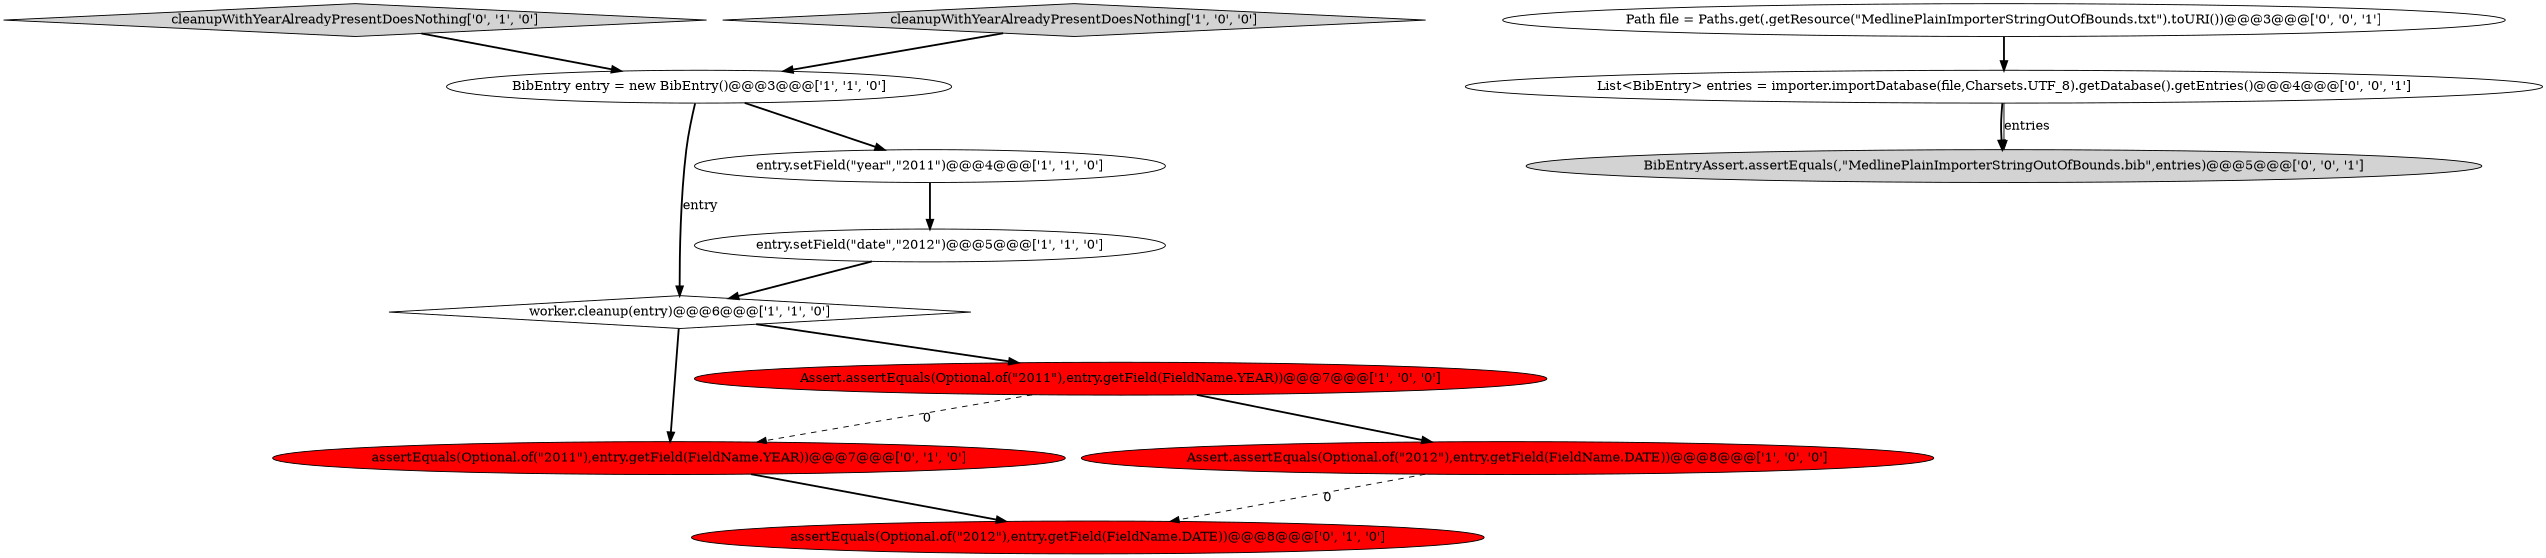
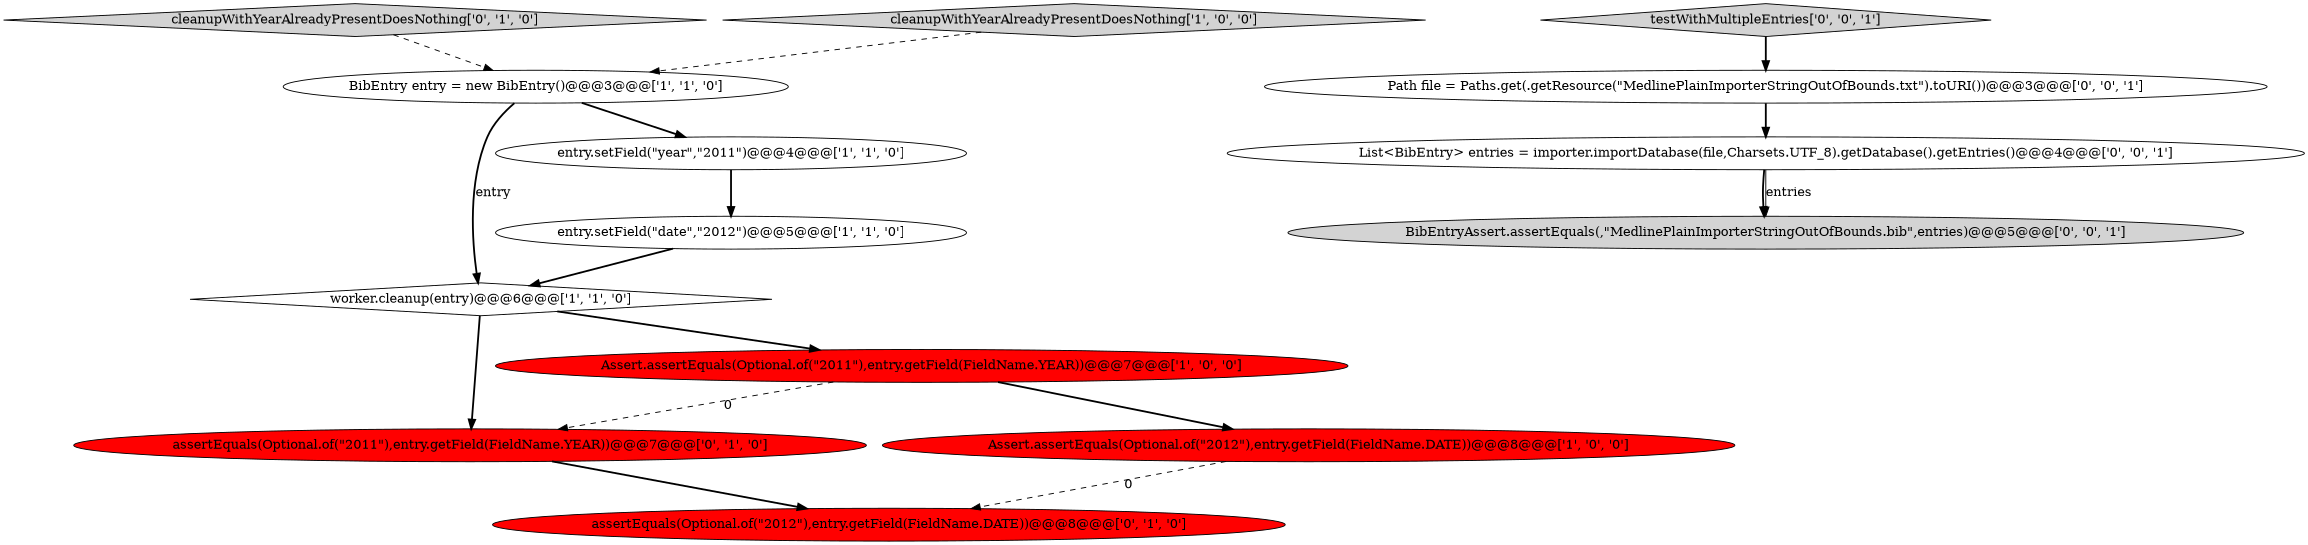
node "testWithMultipleEntries['0', '0', '1']": added
edge "cleanupWithYearAlreadyPresentDoesNothing['0', '1', '0']" -> "BibEntry entry = new BibEntry()@@@3@@@['1', '1', '0']": style bold -> dashed
edge "cleanupWithYearAlreadyPresentDoesNothing['1', '0', '0']" -> "BibEntry entry = new BibEntry()@@@3@@@['1', '1', '0']": style bold -> dashed
